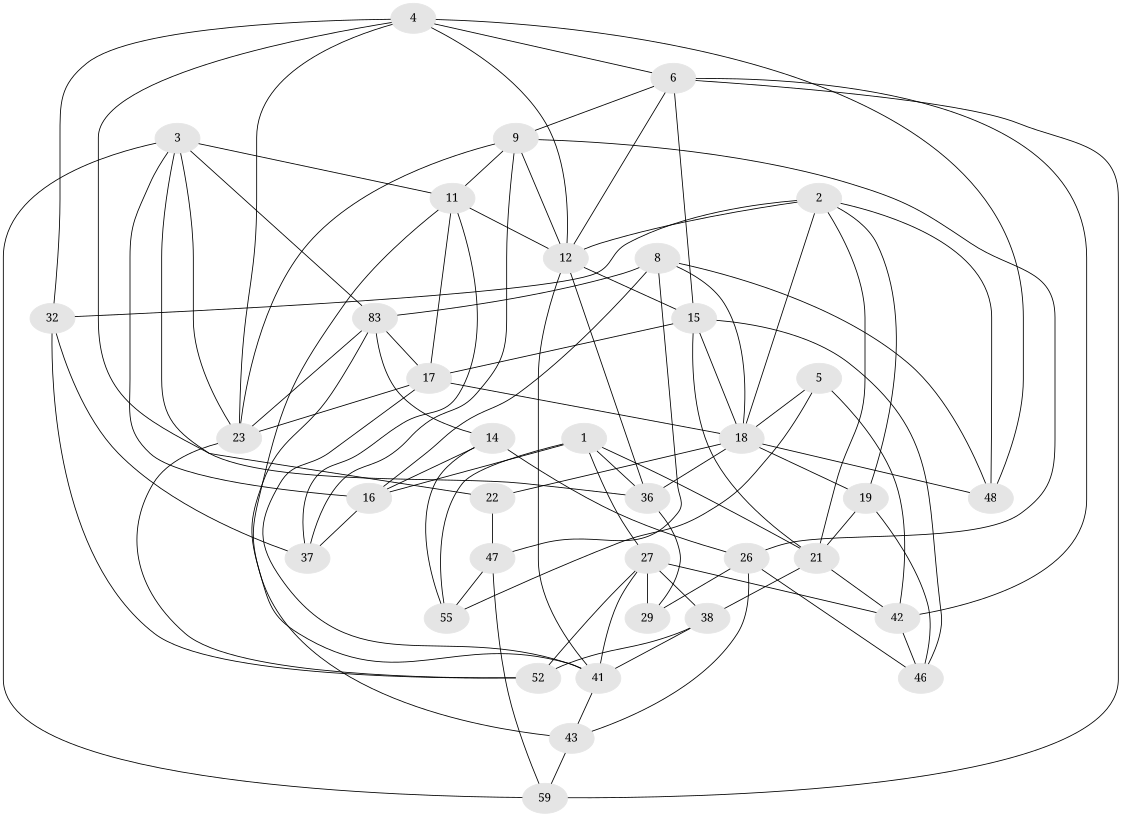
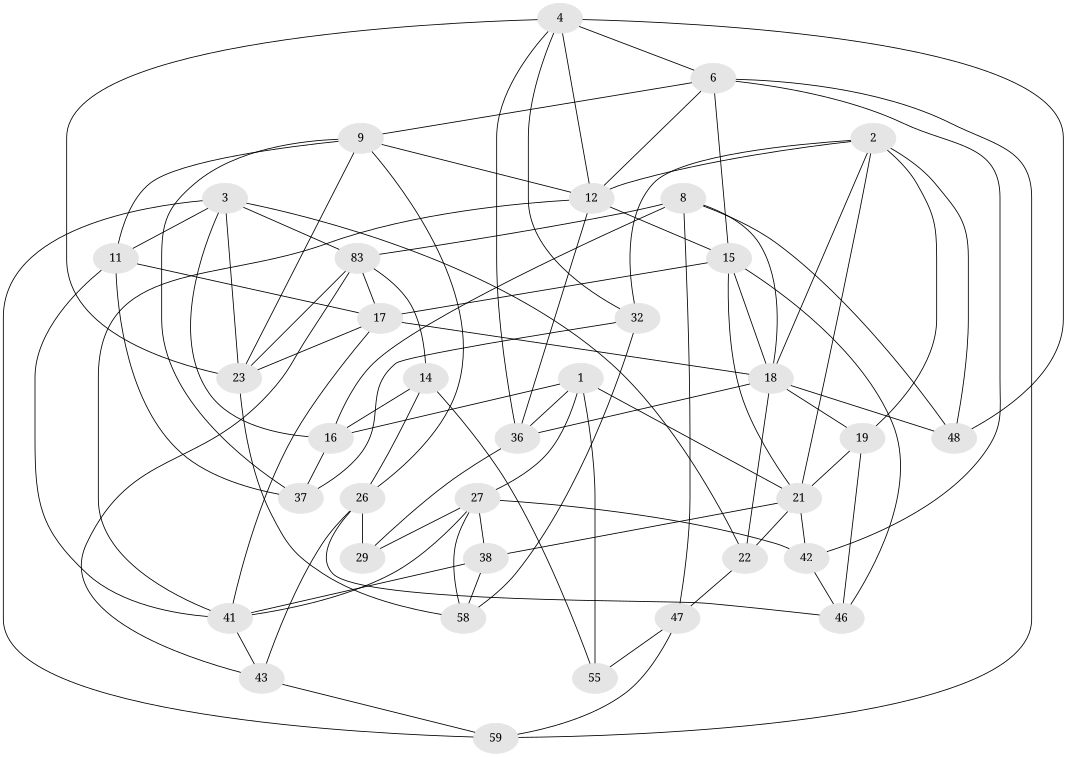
edge "11" -- "12": removed
node "5": removed
edge "21" -- "22": added
node "52": label "52" -> "58"
